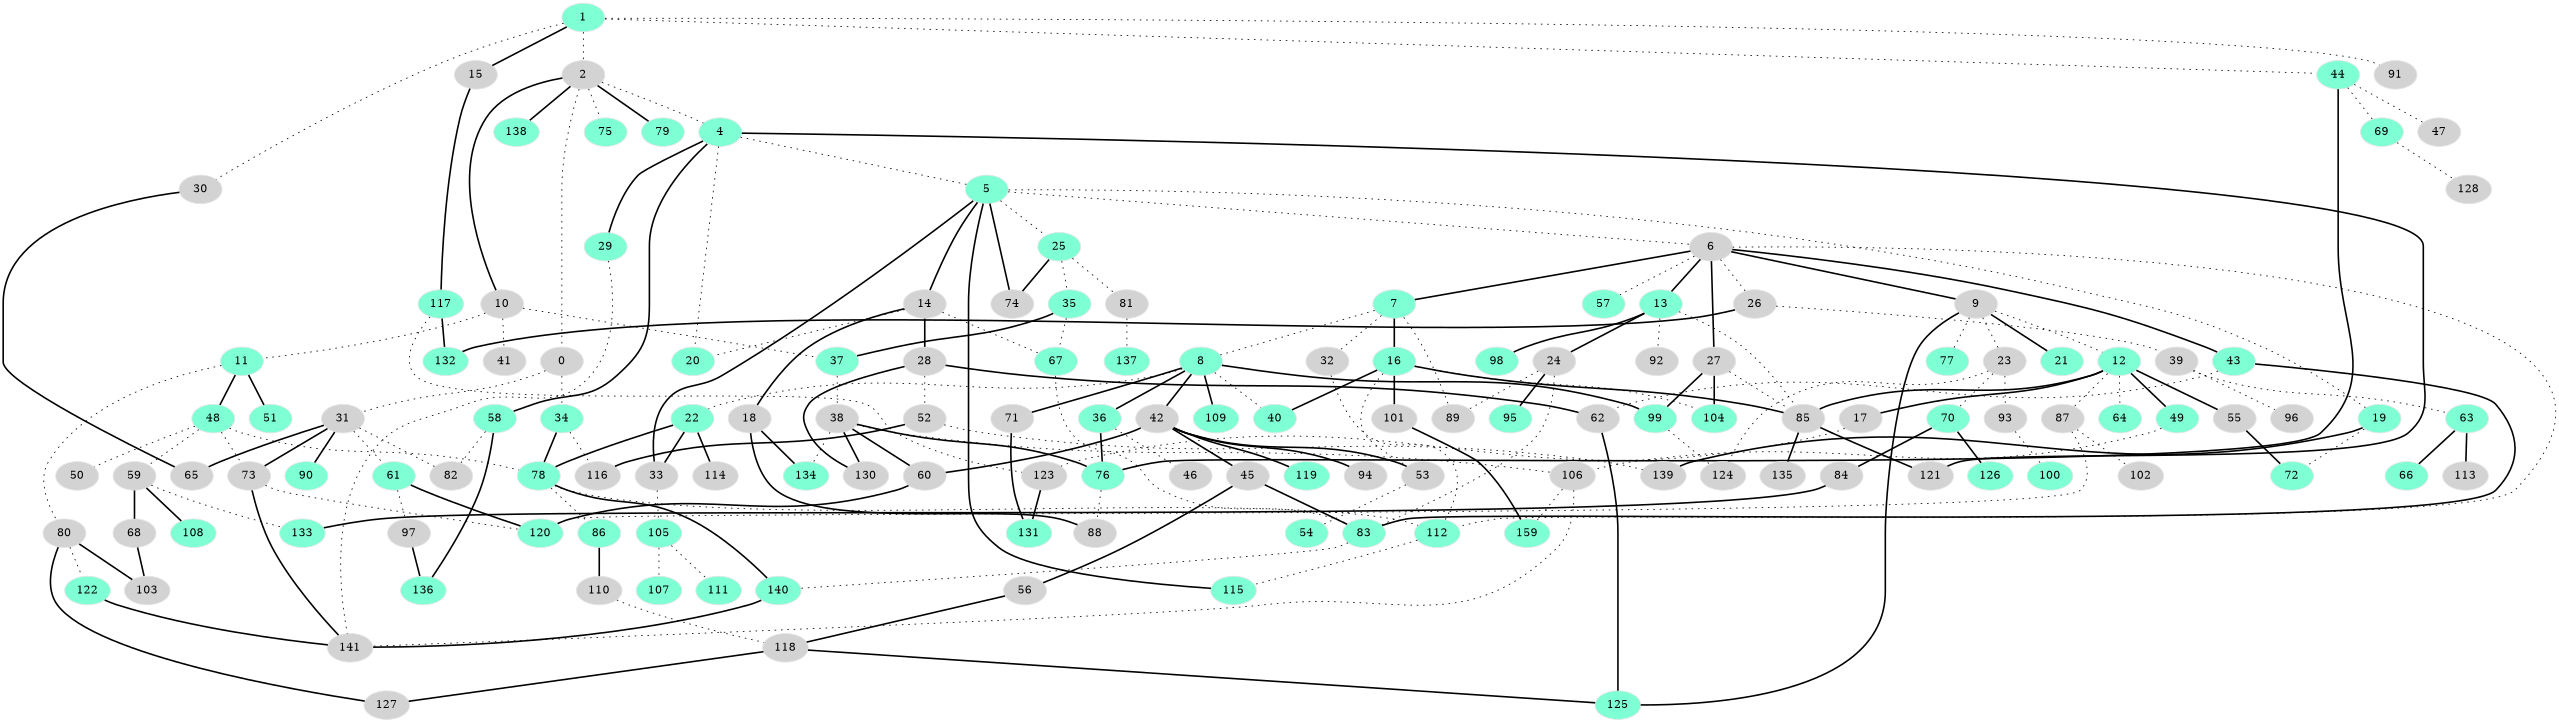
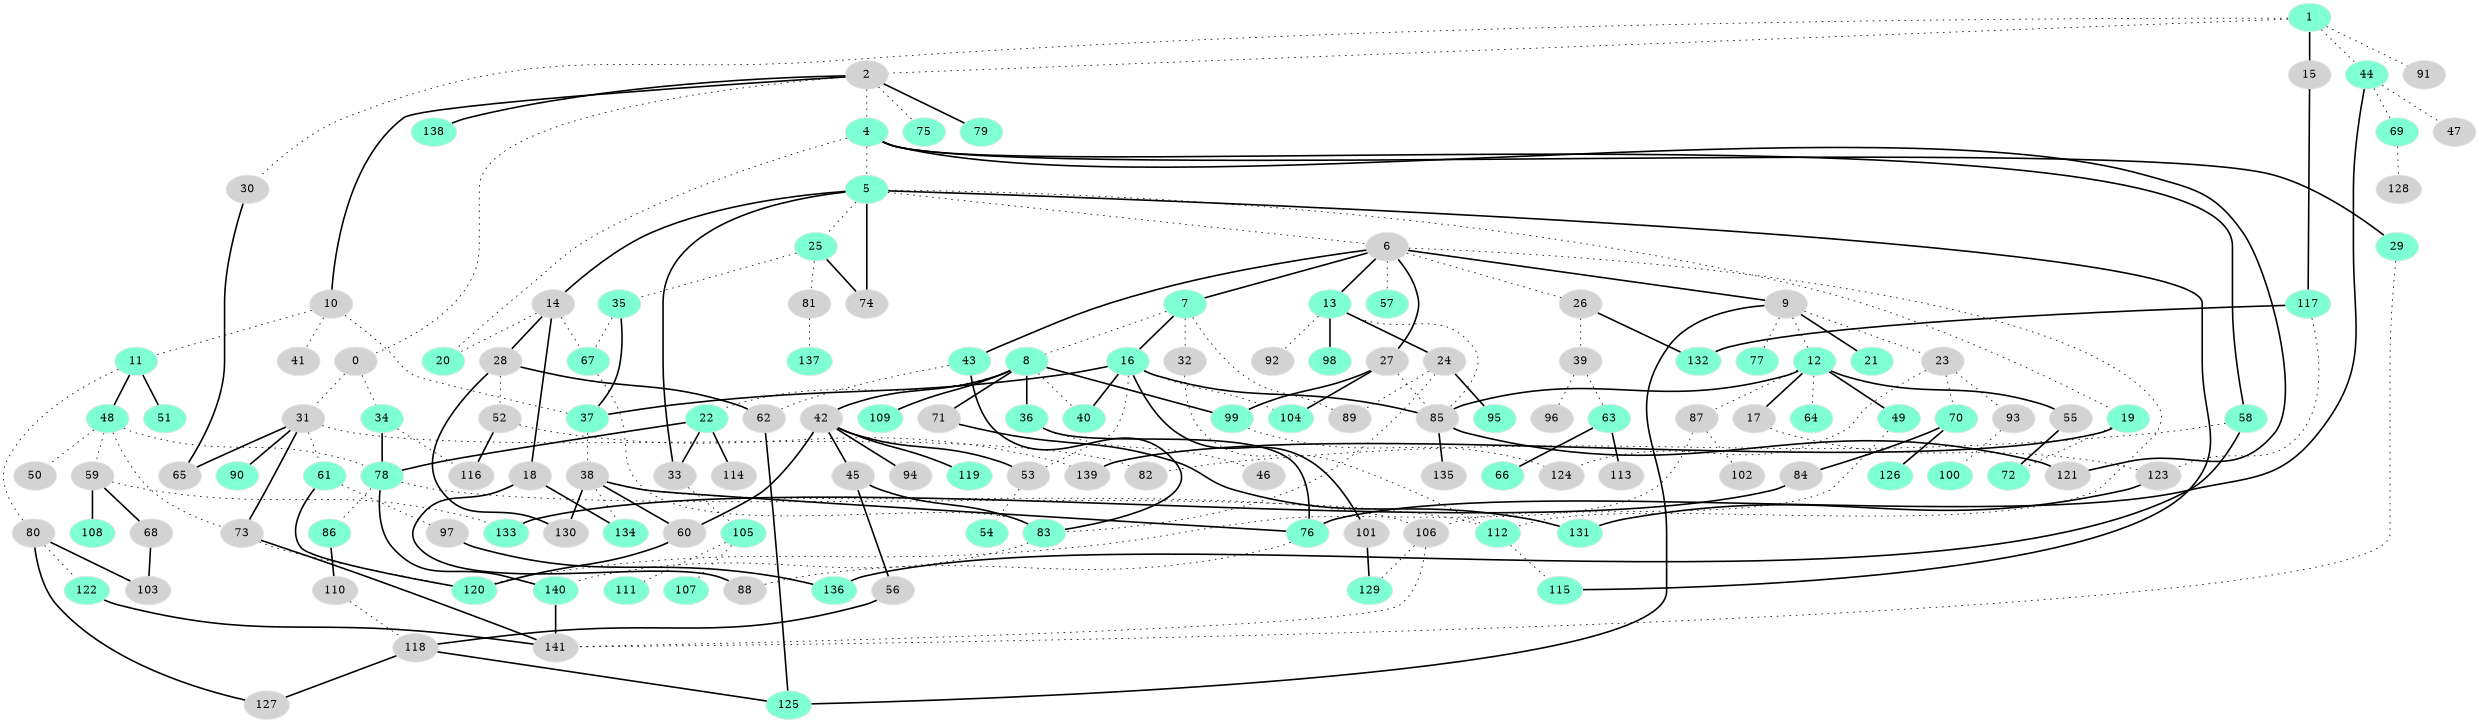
edge "16" -- "37": added
node "159": label "159" -> "129"
